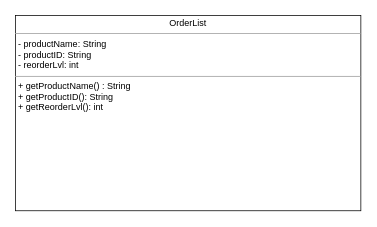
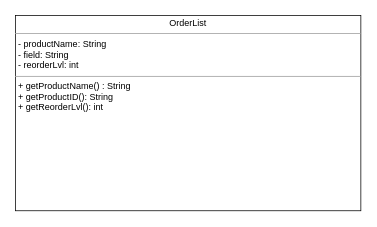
node "OrderList - productName: String - productID: String - reorderLvl: int + getProductName() : String + getProductID(): String + getReorderLvl(): int": label "OrderList - productName: String - productID: String - reorderLvl: int + getProductName() : String + getProductID(): String + getReorderLvl(): int" -> "OrderList - productName: String - field: String - reorderLvl: int + getProductName() : String + getProductID(): String + getReorderLvl(): int"
